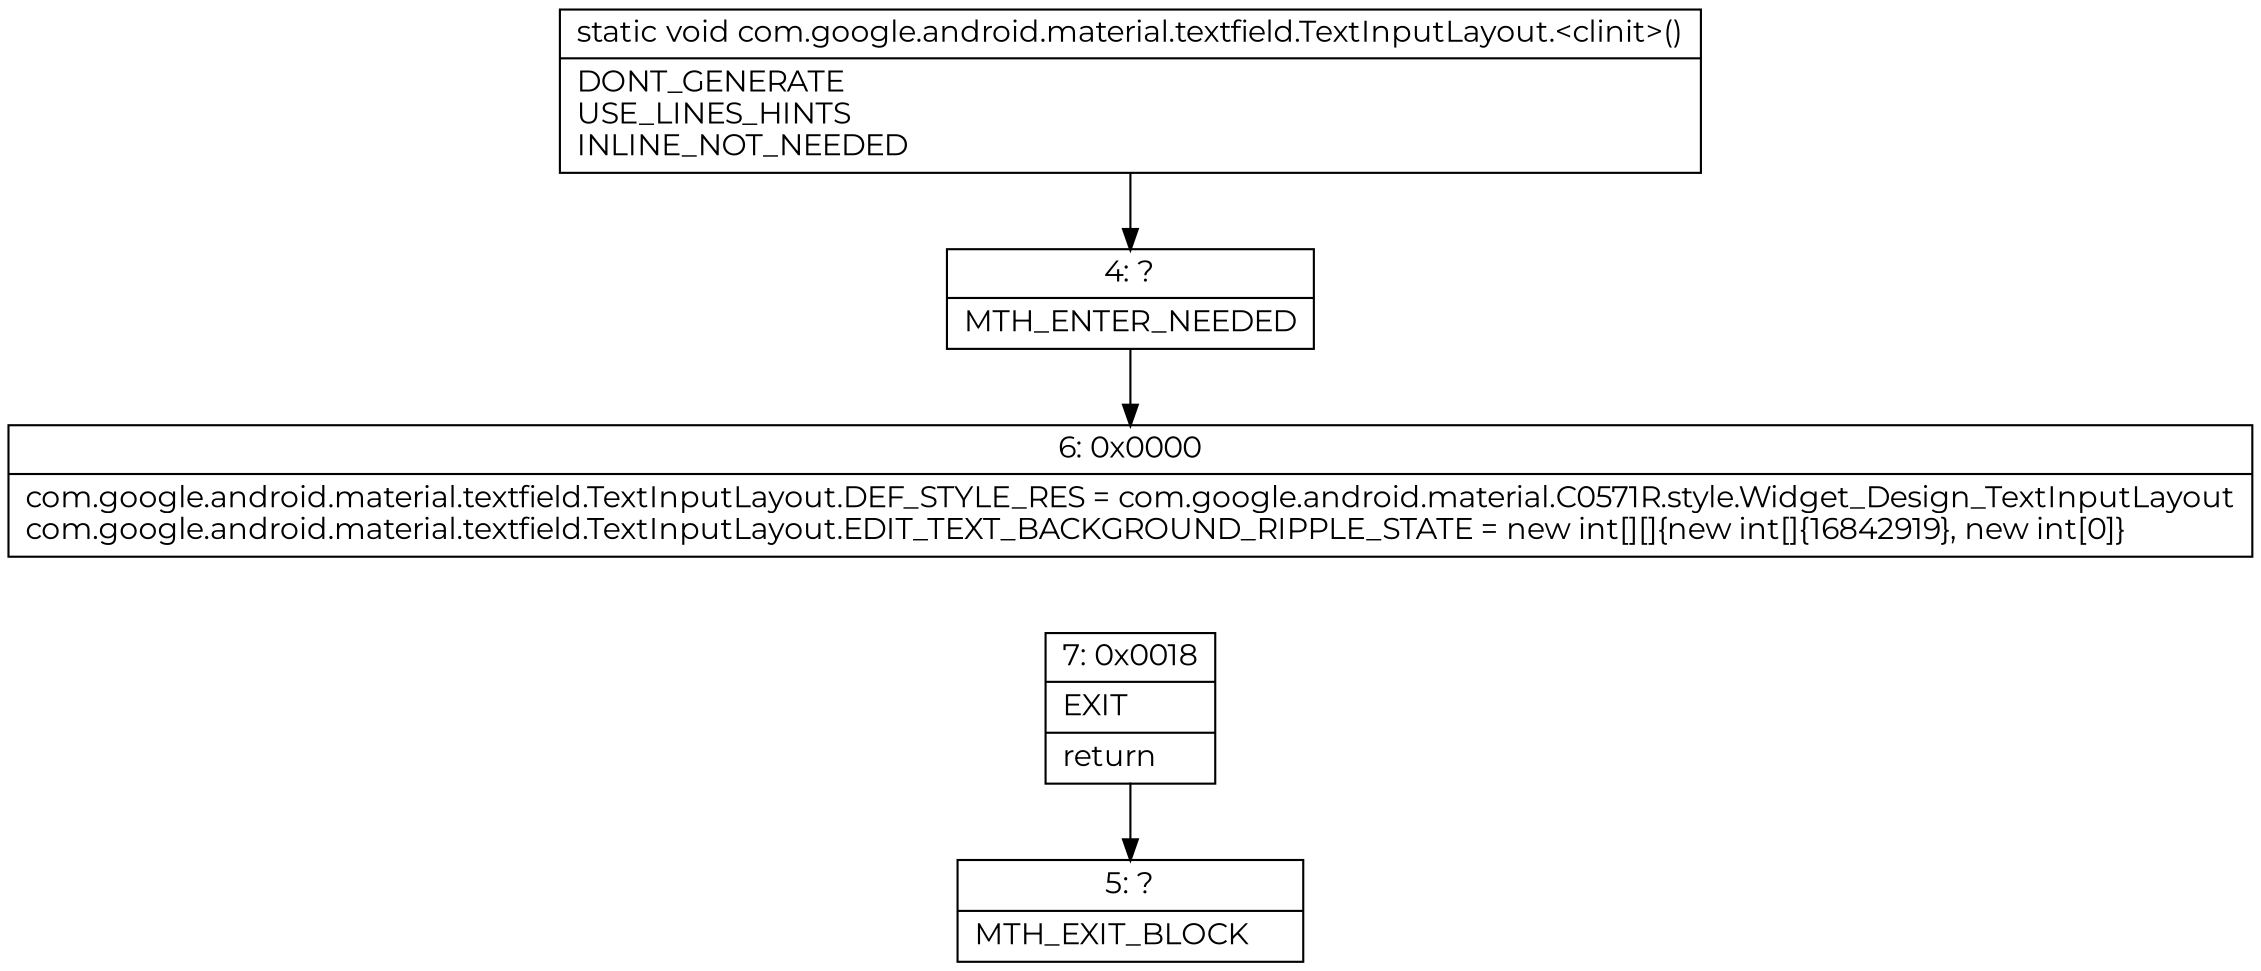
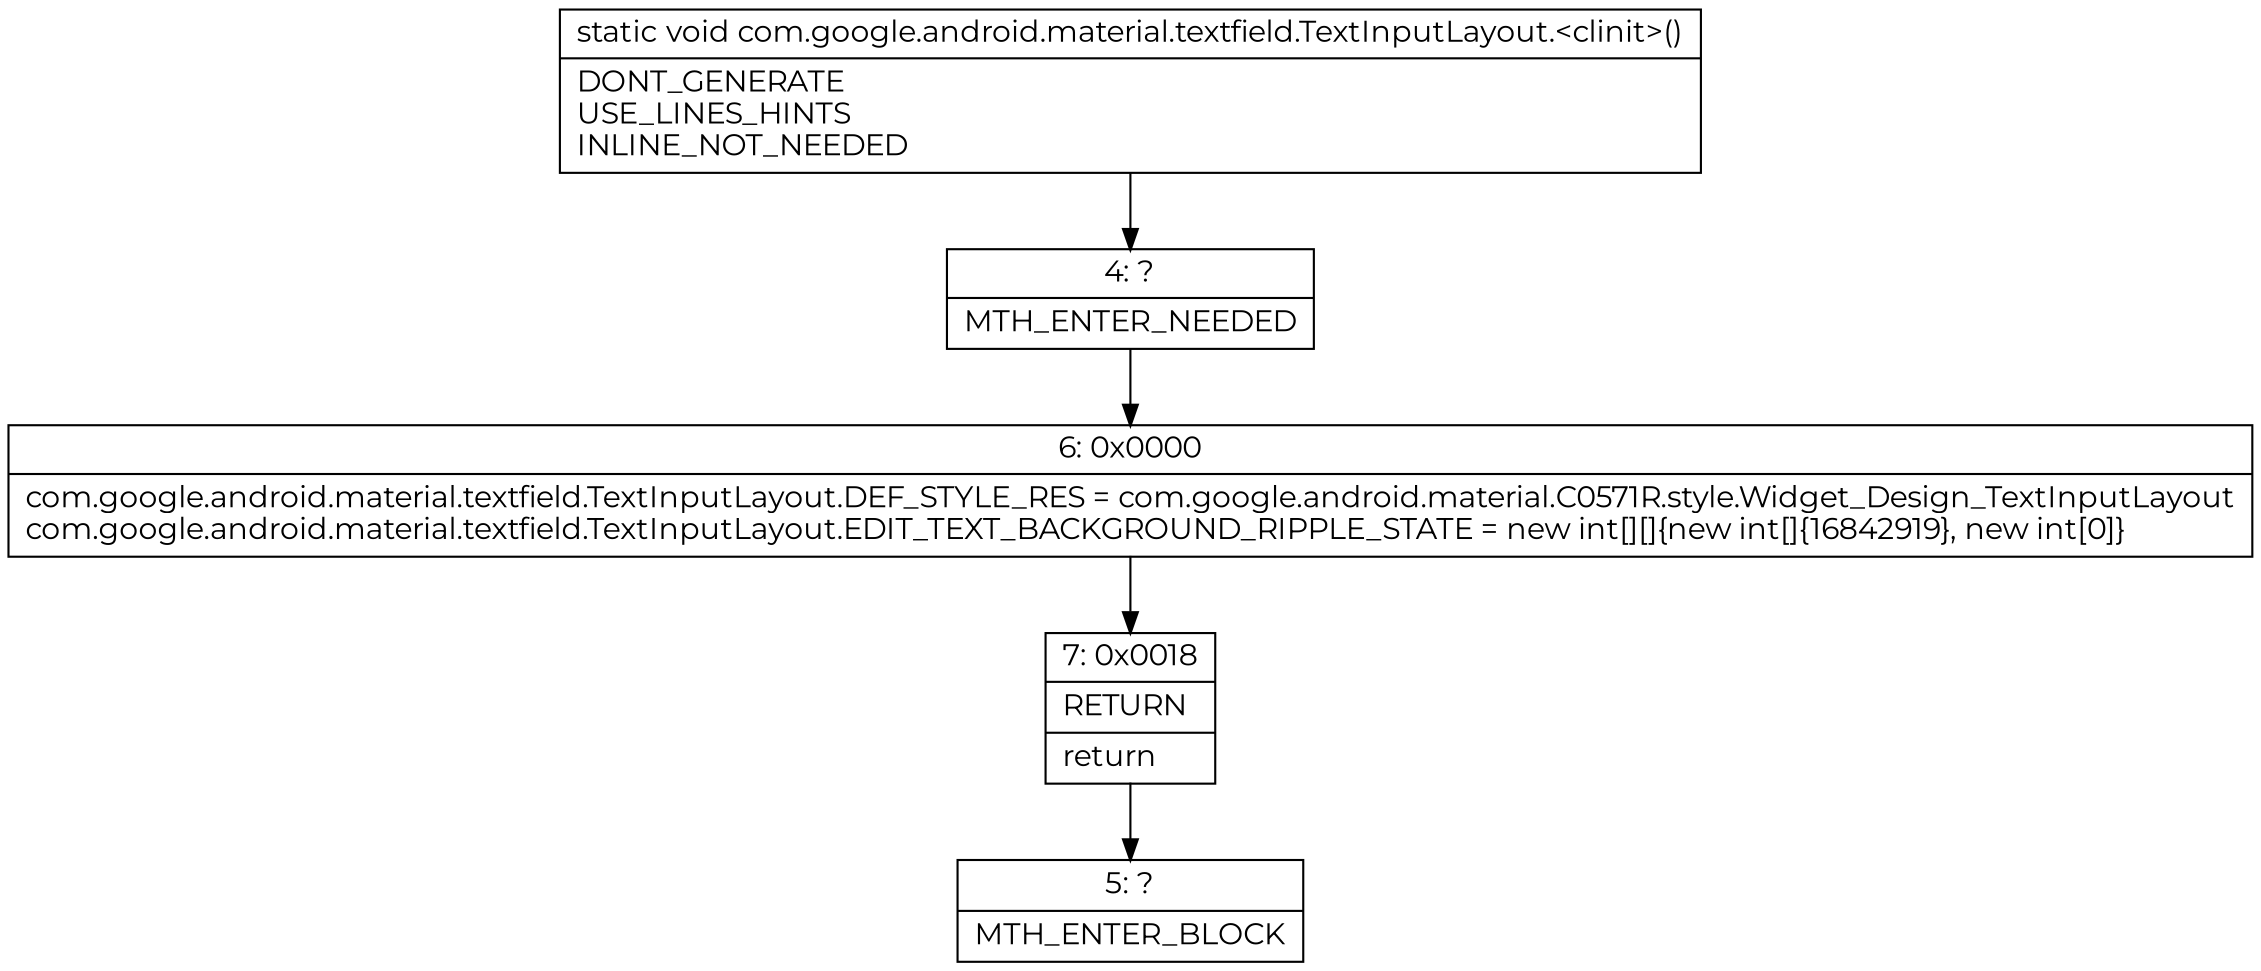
edge "6: 0x0000" -> "7: 0x0018": added
node "7: 0x0018": text "EXIT" -> "RETURN"
node "5: ?": text "MTH_EXIT_BLOCK" -> "MTH_ENTER_BLOCK"
